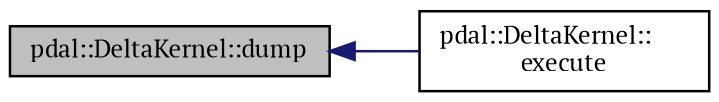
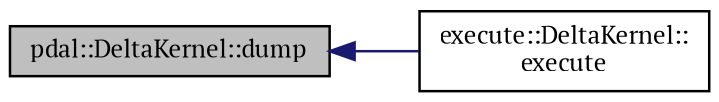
node "pdal::DeltaKernel:: execute": label "pdal::DeltaKernel:: execute" -> "execute::DeltaKernel:: execute"
